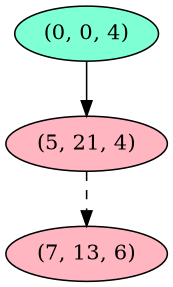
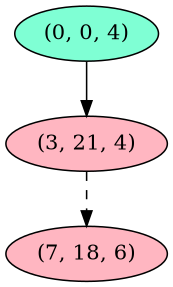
node "(5, 21, 4)": label "(5, 21, 4)" -> "(3, 21, 4)"
node "(7, 13, 6)": label "(7, 13, 6)" -> "(7, 18, 6)"
